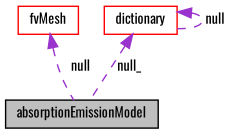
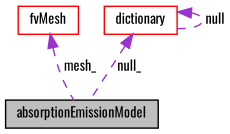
edge "absorptionEmissionModel" -> "fvMesh": label " null" -> " mesh_"
